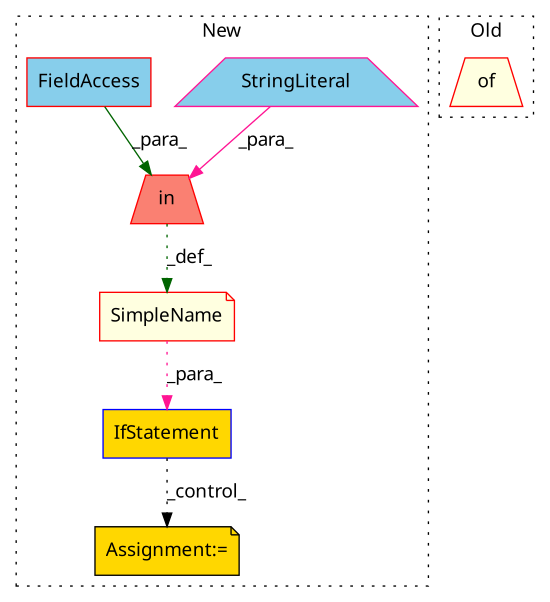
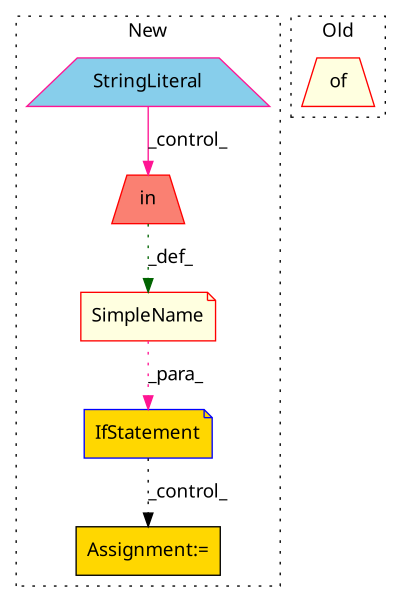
node "FieldAccess": removed
edge "StringLiteral" -> "in": label "_para_" -> "_control_"
node "IfStatement": shape box -> note
node "Assignment:=": shape note -> box
